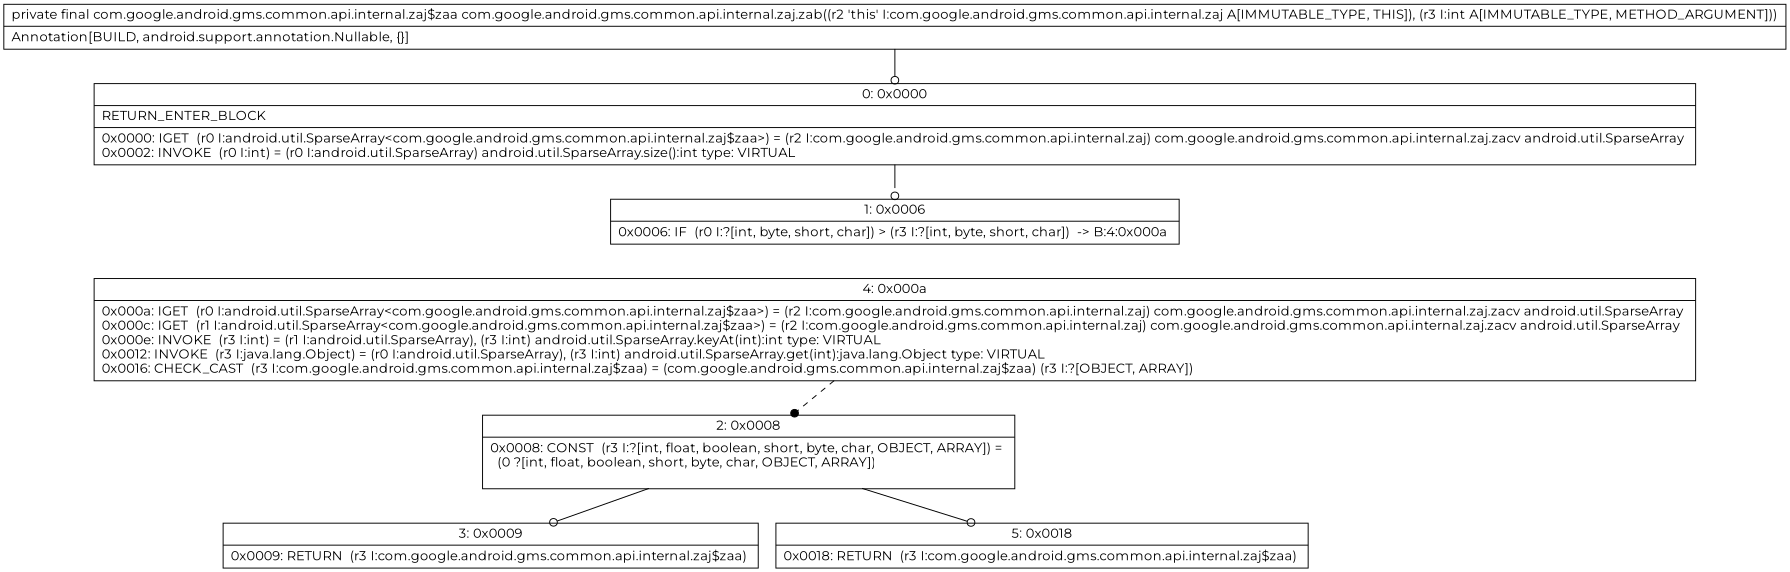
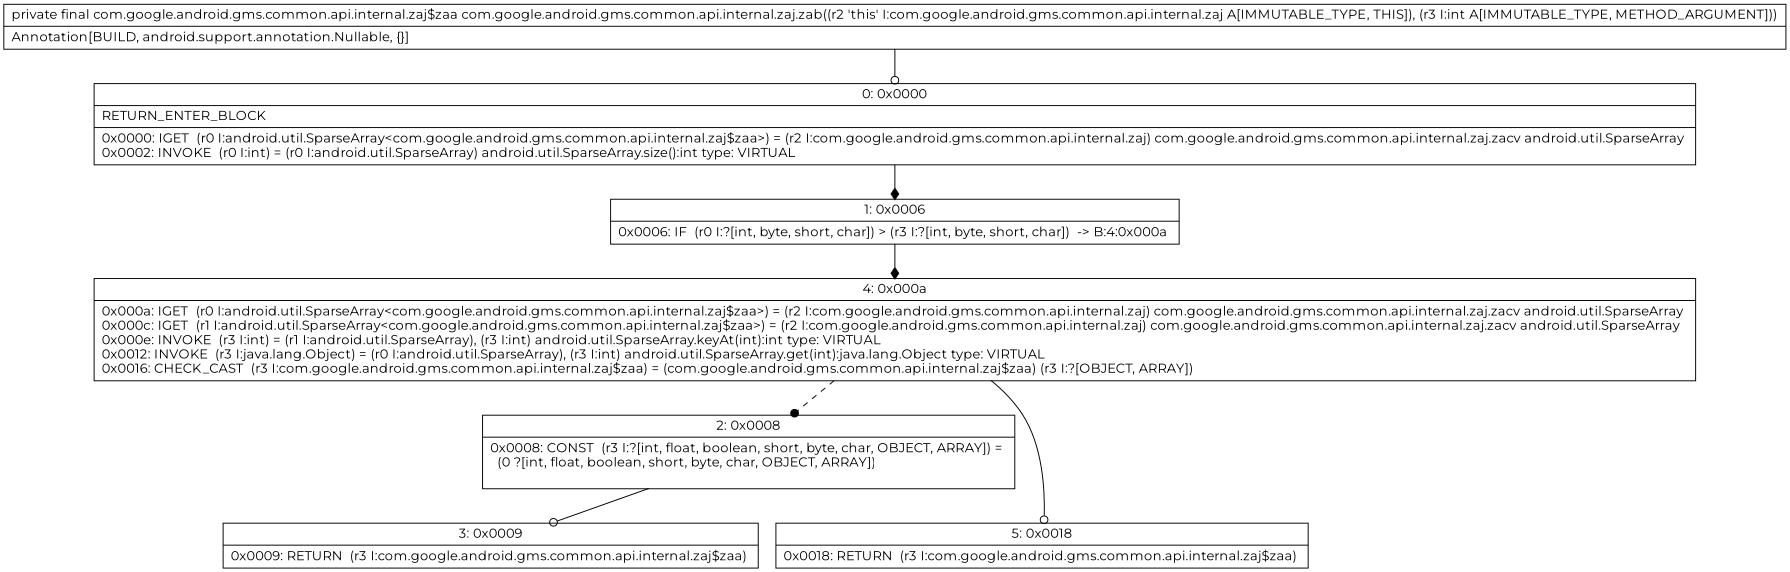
edge "0: 0x0000" -> "1: 0x0006": arrowhead odot -> diamond
edge "1: 0x0006" -> "4: 0x000a": added
edge "2: 0x0008" -> "5: 0x0018": now "4: 0x000a" -> "5: 0x0018"
